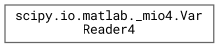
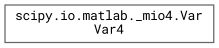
node "scipy.io.matlab._mio4.Var Reader4": label "scipy.io.matlab._mio4.Var Reader4" -> "scipy.io.matlab._mio4.Var Var4"
